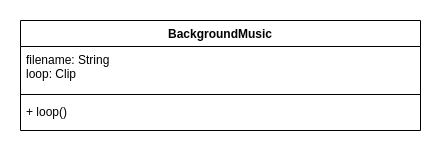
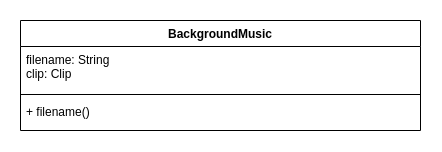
node "filename: String loop: Clip": label "filename: String loop: Clip" -> "filename: String clip: Clip"
node "+ loop()": label "+ loop()" -> "+ filename()"
